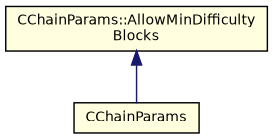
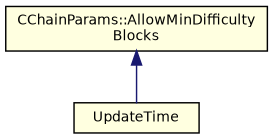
node "CChainParams": label "CChainParams" -> "UpdateTime"
